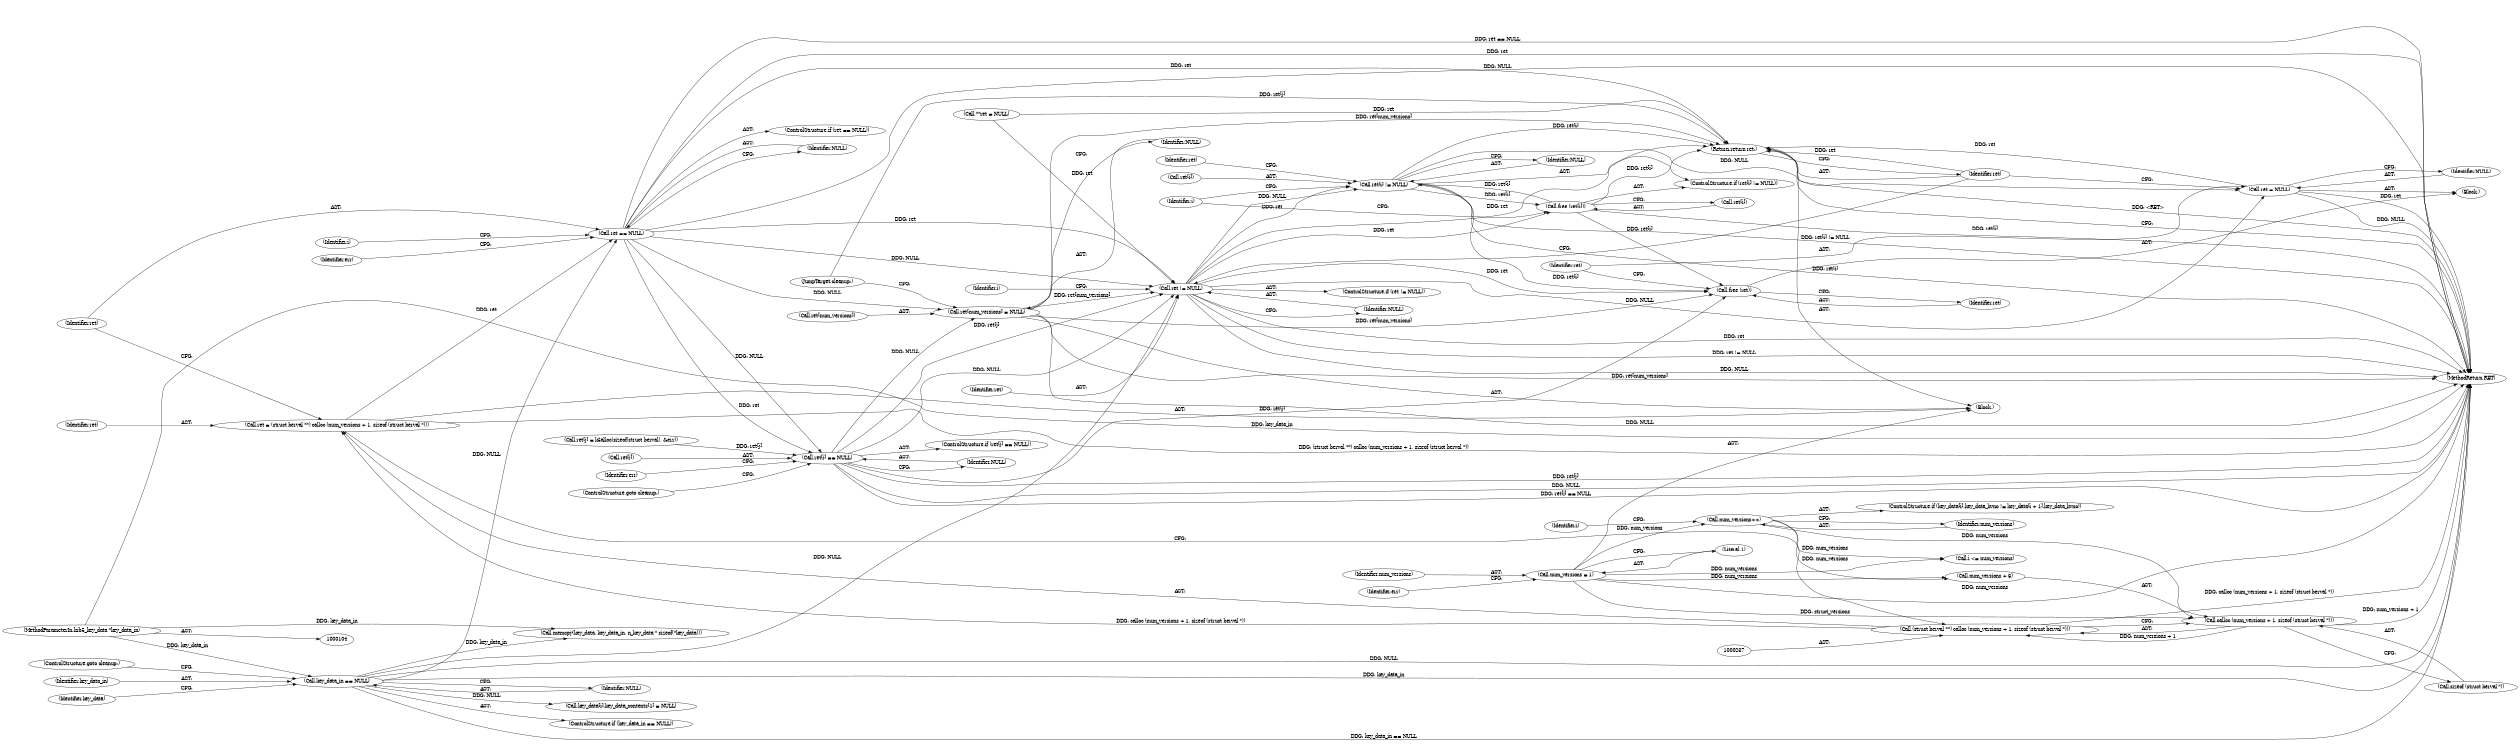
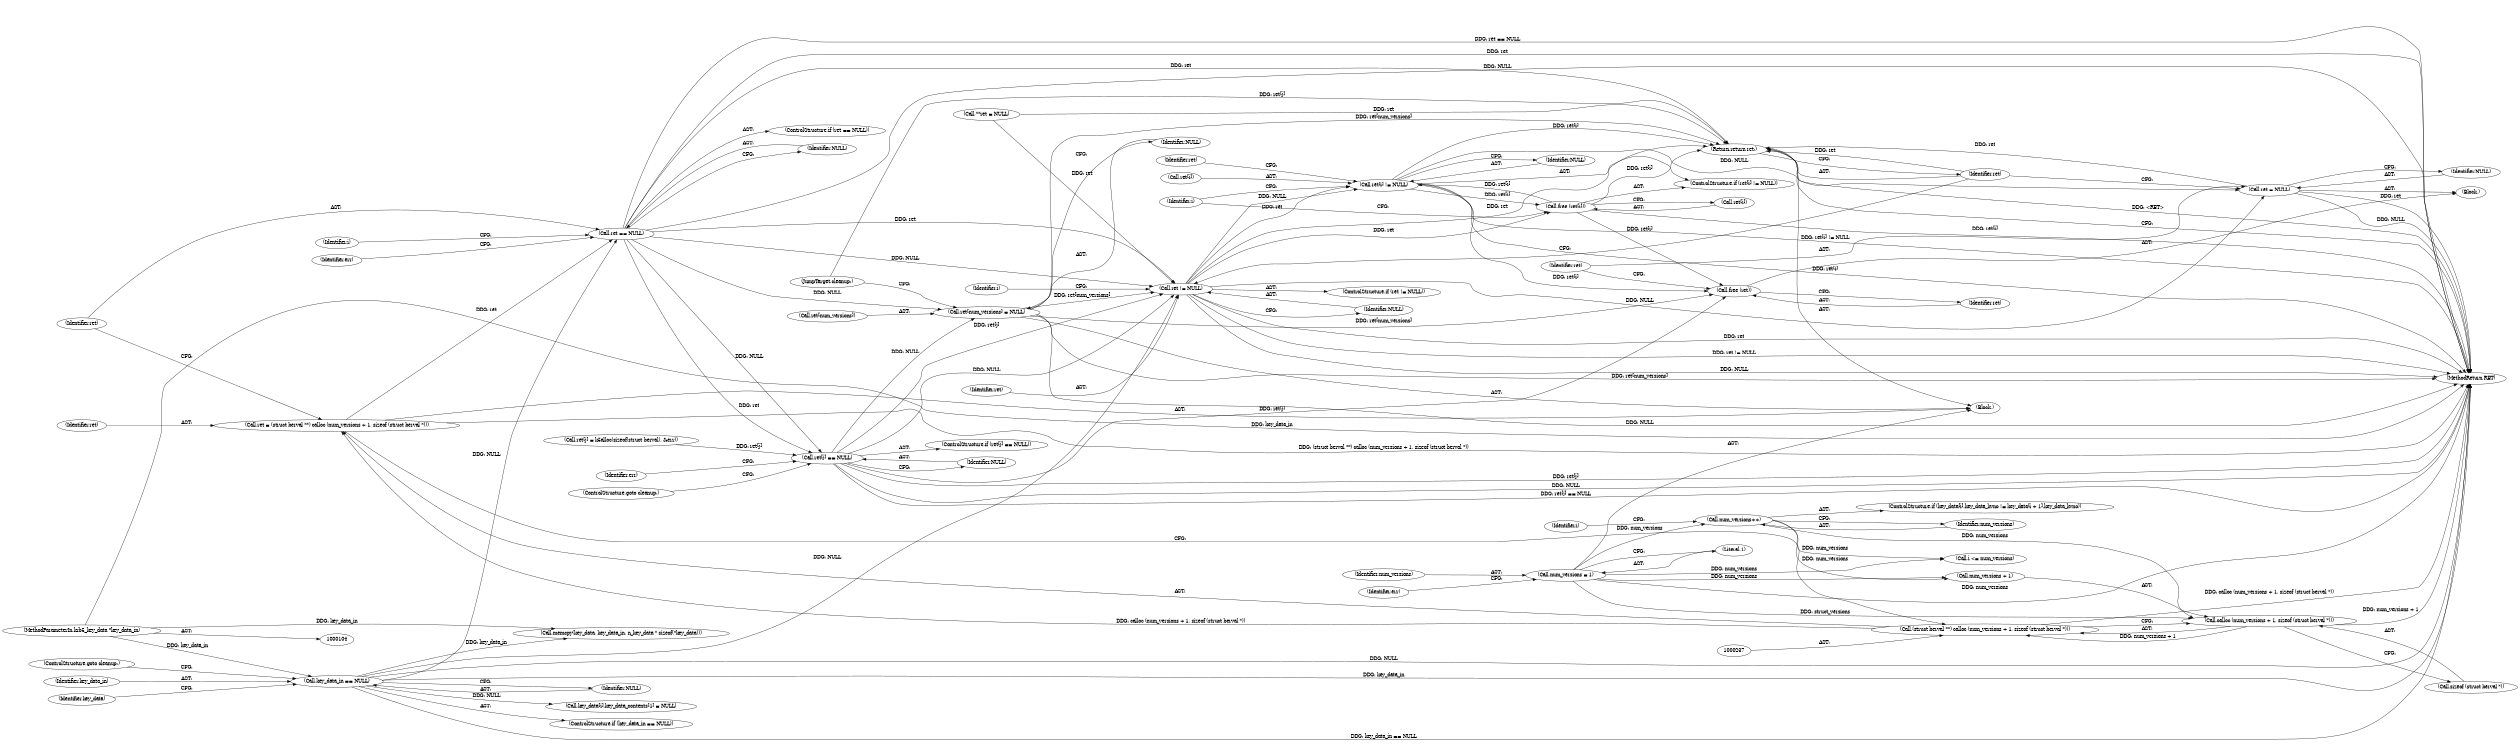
edge "(Call,ret != NULL)" -> "(Call,free (ret))": removed, label "DDG: ret"
node "(Call,ret[j])": removed
node "(Call,num_versions + 6)": label "(Call,num_versions + 6)" -> "(Call,num_versions + 1)"
